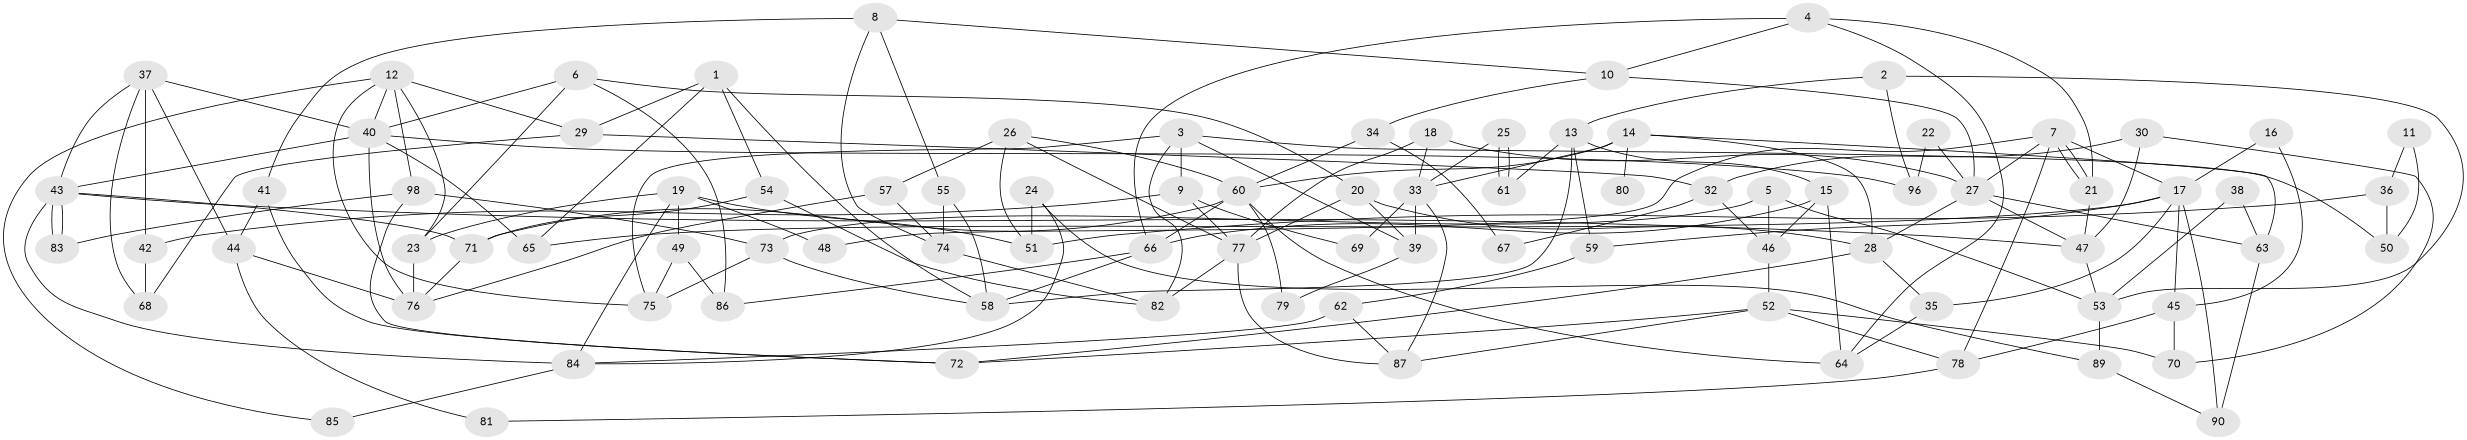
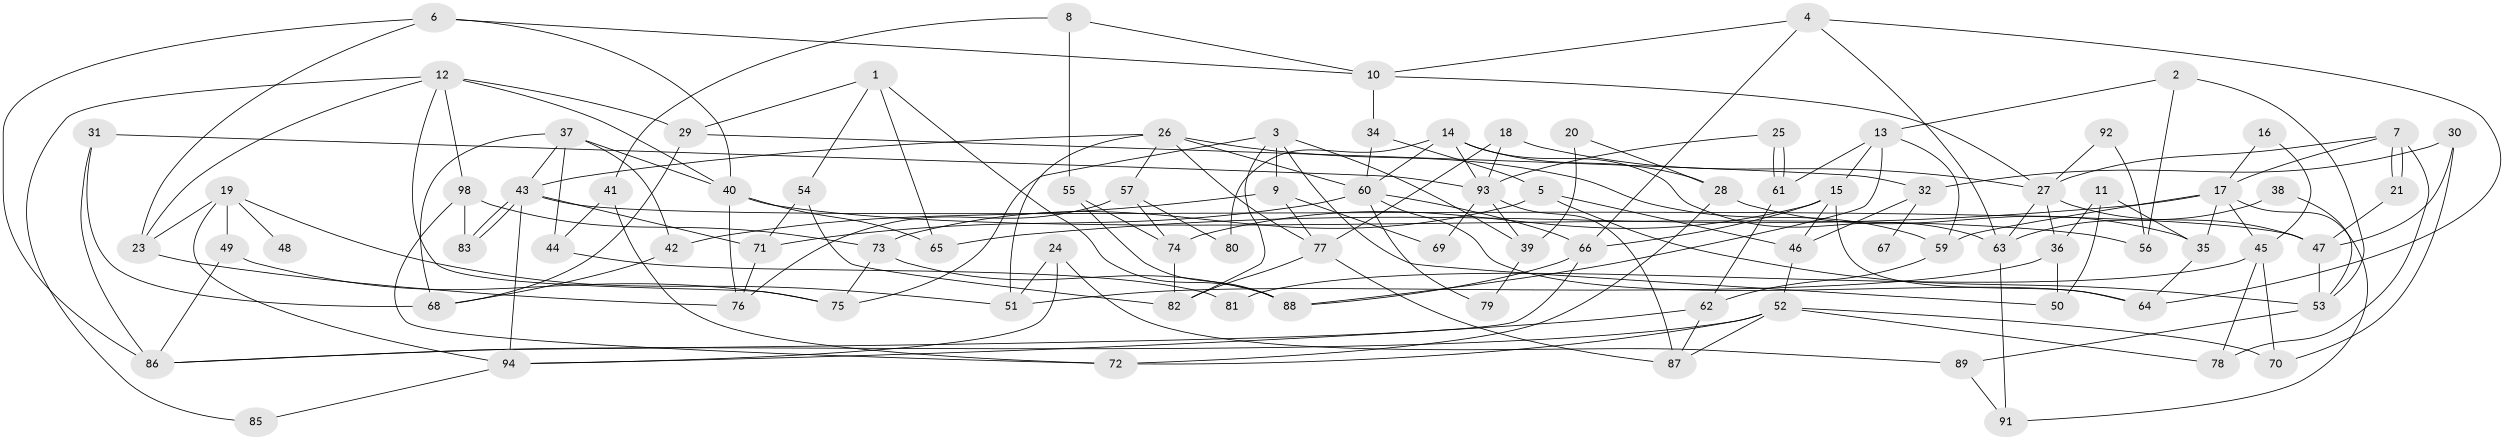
edge "4" -- "21": now "4" -- "63"
edge "6" -- "20": now "6" -- "10"
node "31": added
node "22": label "22" -> "92"
edge "40" -- "43": now "26" -- "43"
edge "8" -- "74": now "15" -- "74"
edge "26" -- "59": added
edge "34" -- "67": now "34" -- "5"
node "33": label "33" -> "93"
node "96": label "96" -> "56"
edge "7" -- "48": removed
edge "27" -- "28": now "27" -- "36"
edge "20" -- "77": removed
edge "11" -- "35": added
edge "57" -- "80": added
edge "61" -- "62": added
edge "44" -- "76": removed
node "58": label "58" -> "88"
edge "52" -- "86": added
node "84": label "84" -> "94"
edge "78" -- "81": now "45" -- "81"
node "90": label "90" -> "91"
